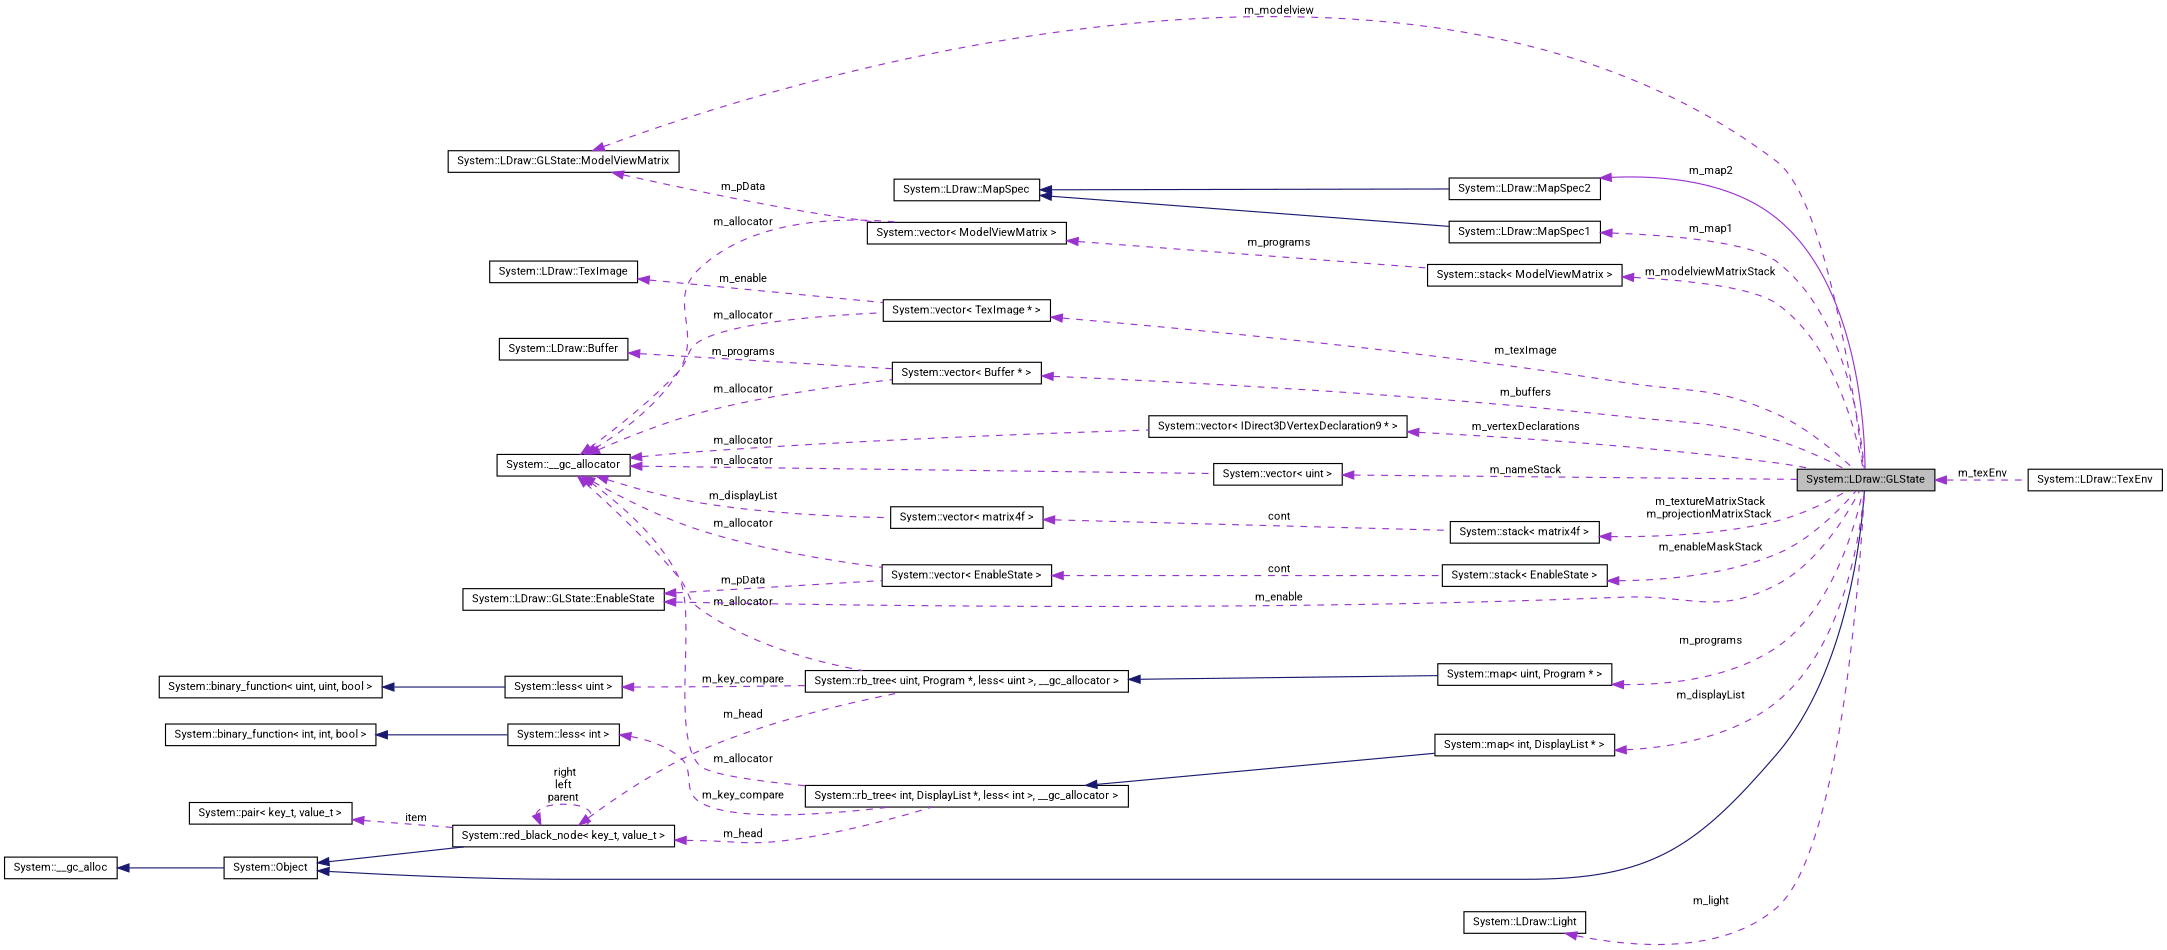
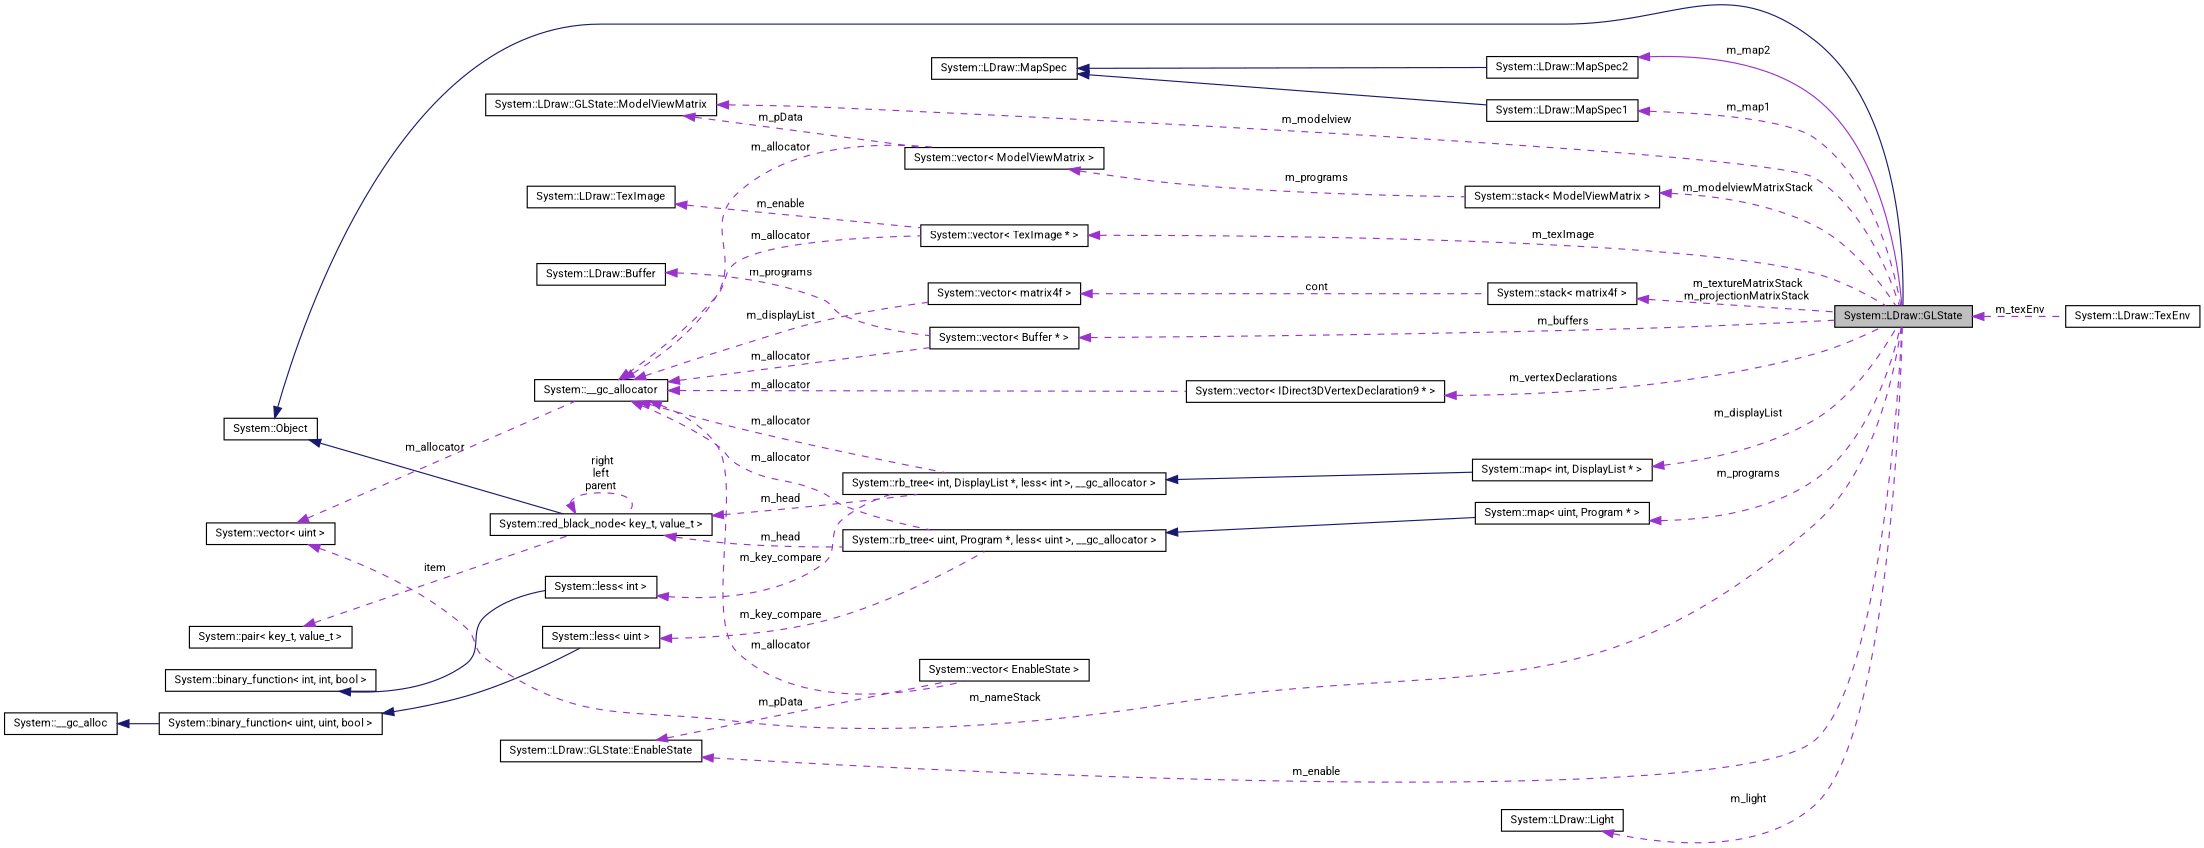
edge "System::vector< uint >" -> "System::__gc_allocator": reversed
node "System::stack< EnableState >": removed
edge "System::Object" -> "System::__gc_alloc": now "System::binary_function< uint, uint, bool >" -> "System::__gc_alloc"
